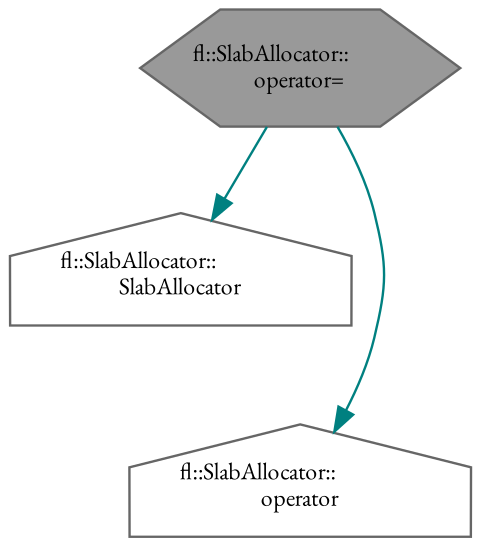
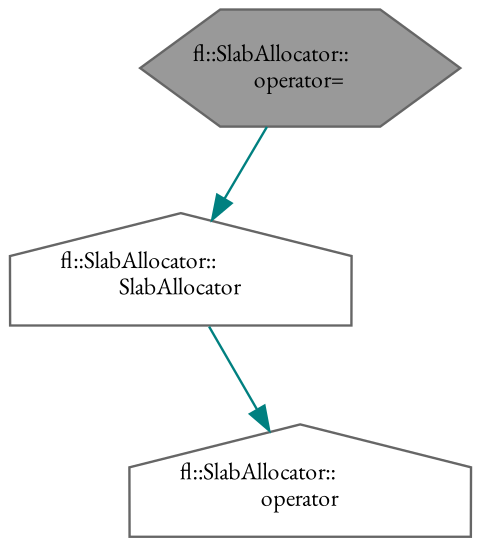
edge "fl::SlabAllocator:: operator=" -> "fl::SlabAllocator:: operator": now "fl::SlabAllocator:: SlabAllocator" -> "fl::SlabAllocator:: operator"
